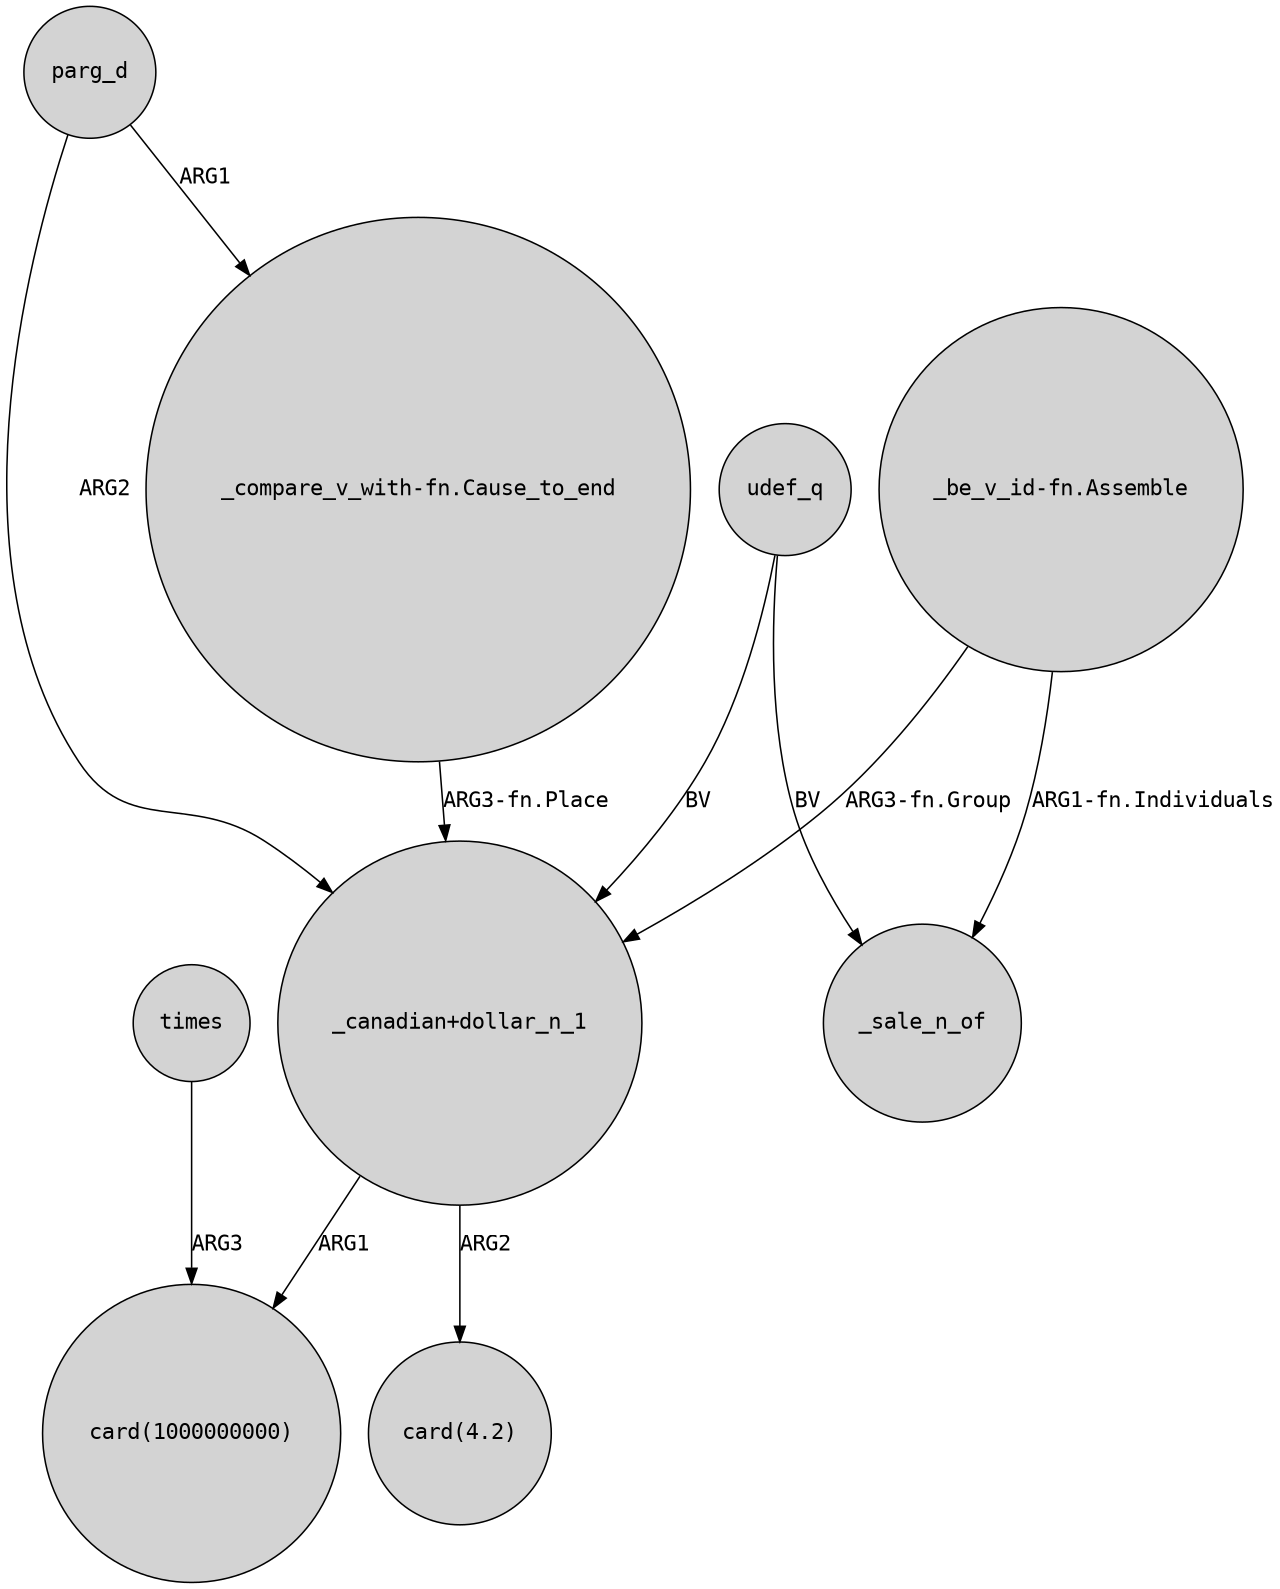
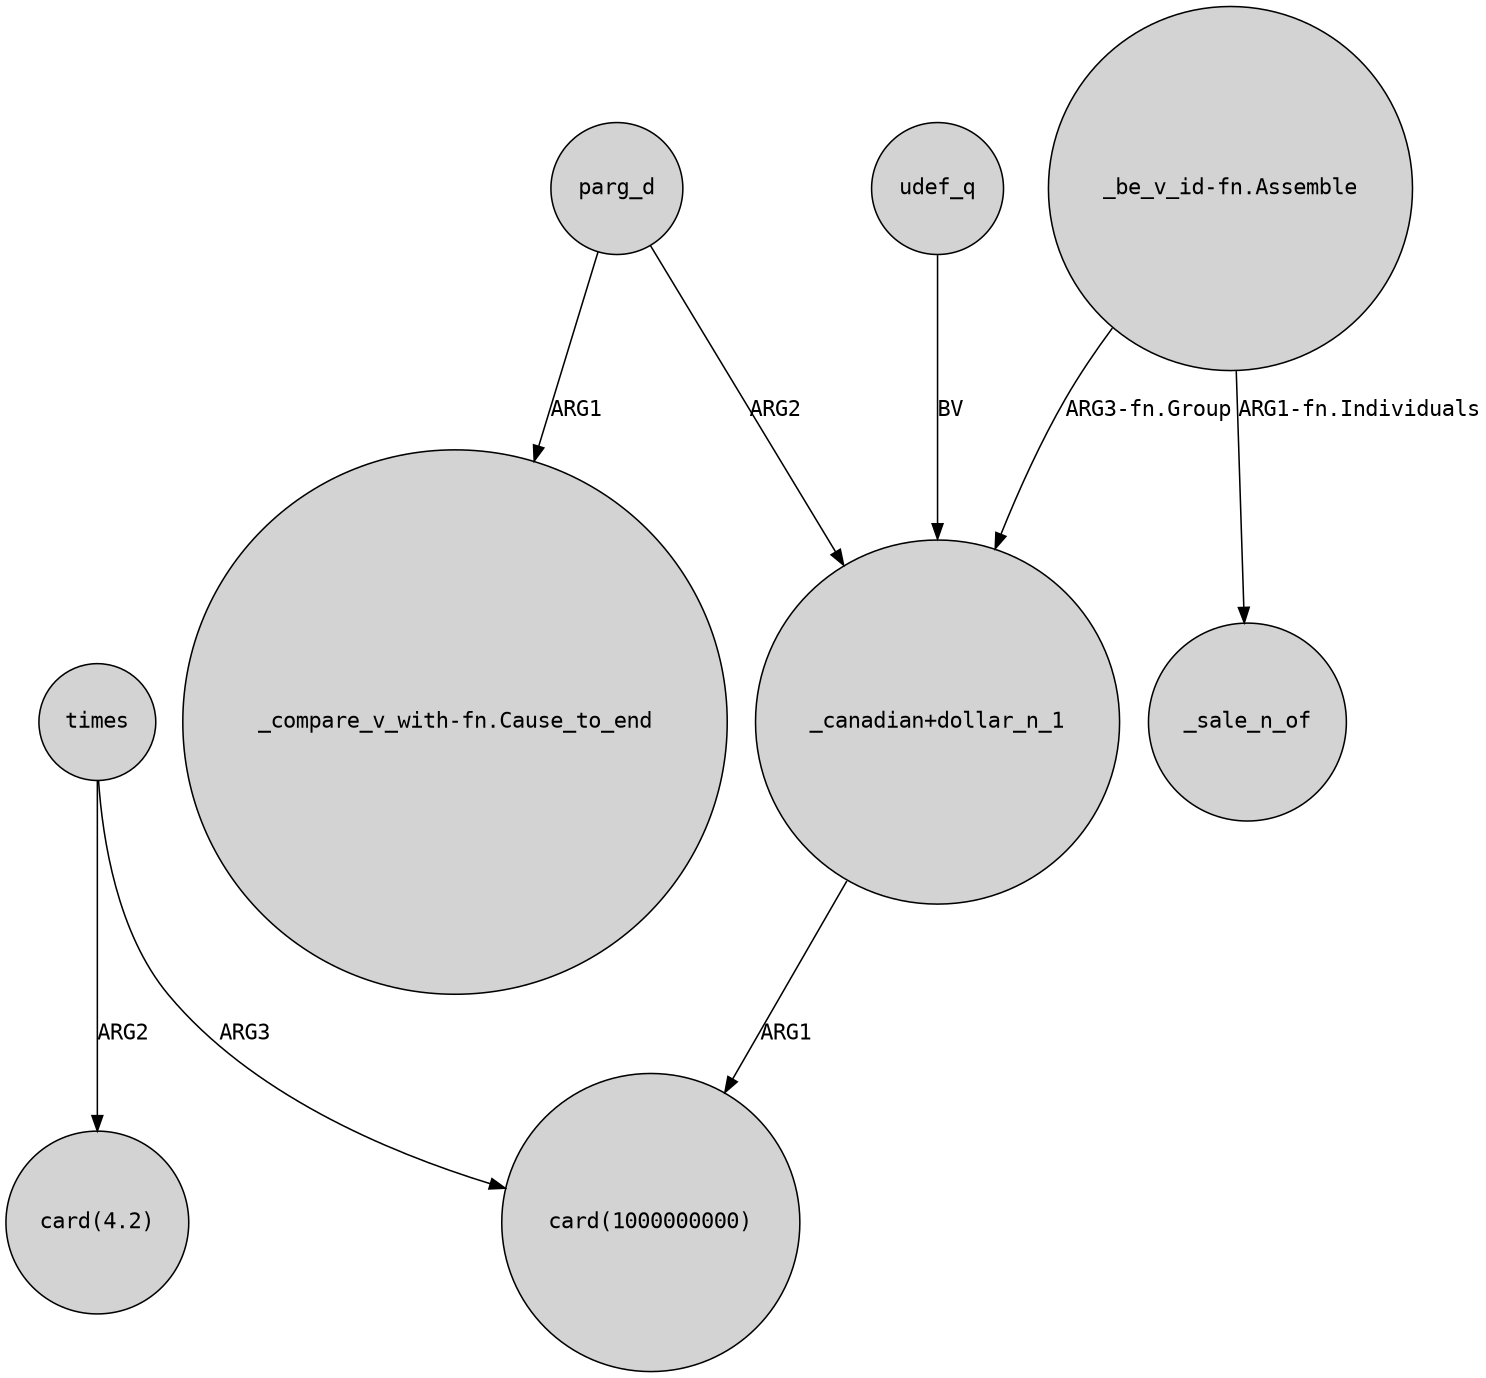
edge "udef_q" -> "_sale_n_of": removed, label "BV"
edge "_compare_v_with-fn.Cause_to_end" -> "_canadian+dollar_n_1": removed, label "ARG3-fn.Place"
edge "_canadian+dollar_n_1" -> "card(4.2)": now "times" -> "card(4.2)"
